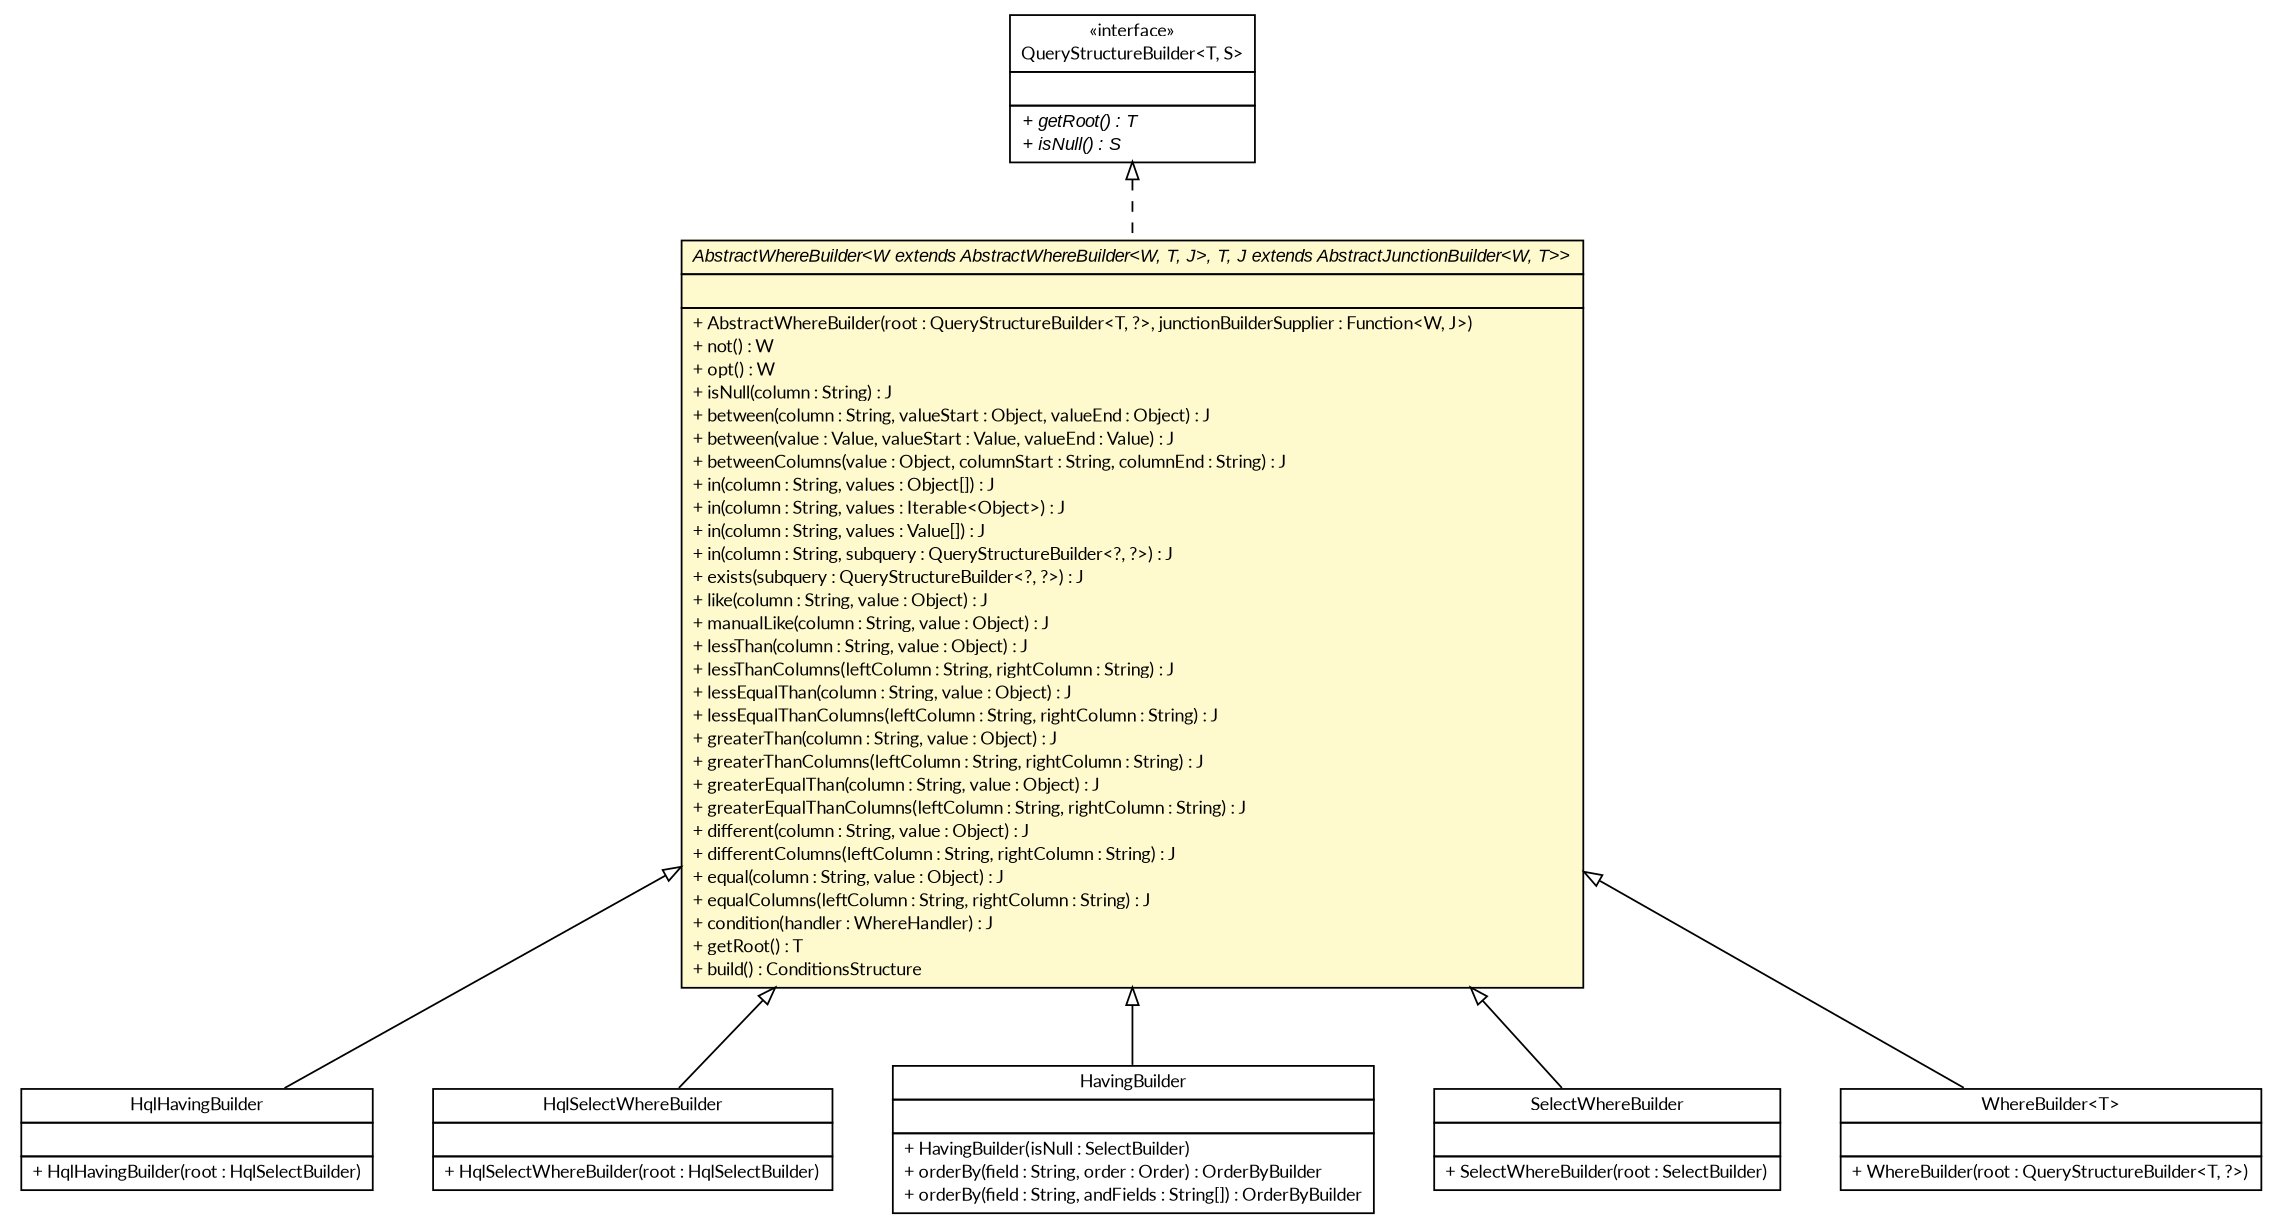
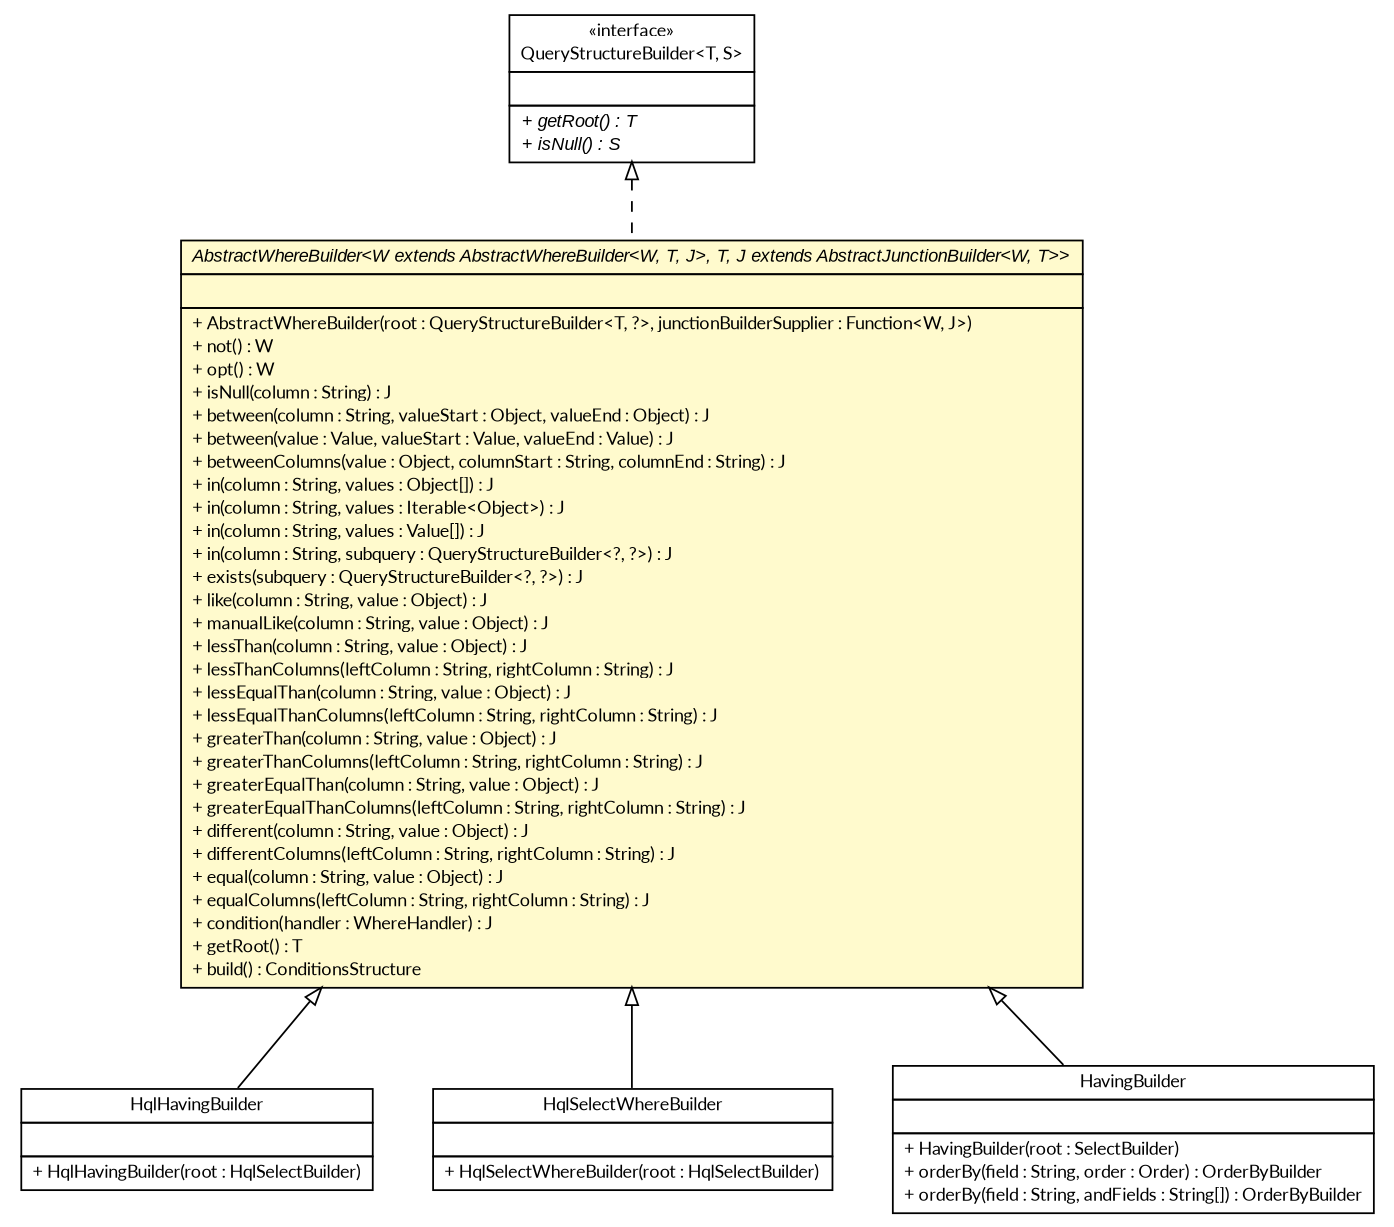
node "SelectWhereBuilder": removed
node "WhereBuilder<T>": removed
node "HavingBuilder": text "+ HavingBuilder(isNull : SelectBuilder)" -> "+ HavingBuilder(root : SelectBuilder)"
